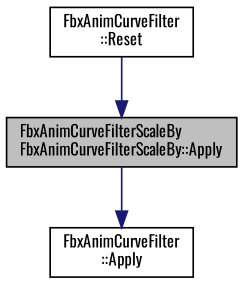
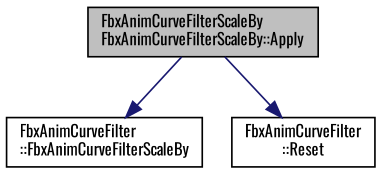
edge "FbxAnimCurveFilter ::Reset" -> "FbxAnimCurveFilterScaleBy FbxAnimCurveFilterScaleBy::Apply": reversed
node "FbxAnimCurveFilter ::Apply": label "FbxAnimCurveFilter ::Apply" -> "FbxAnimCurveFilter ::FbxAnimCurveFilterScaleBy"
